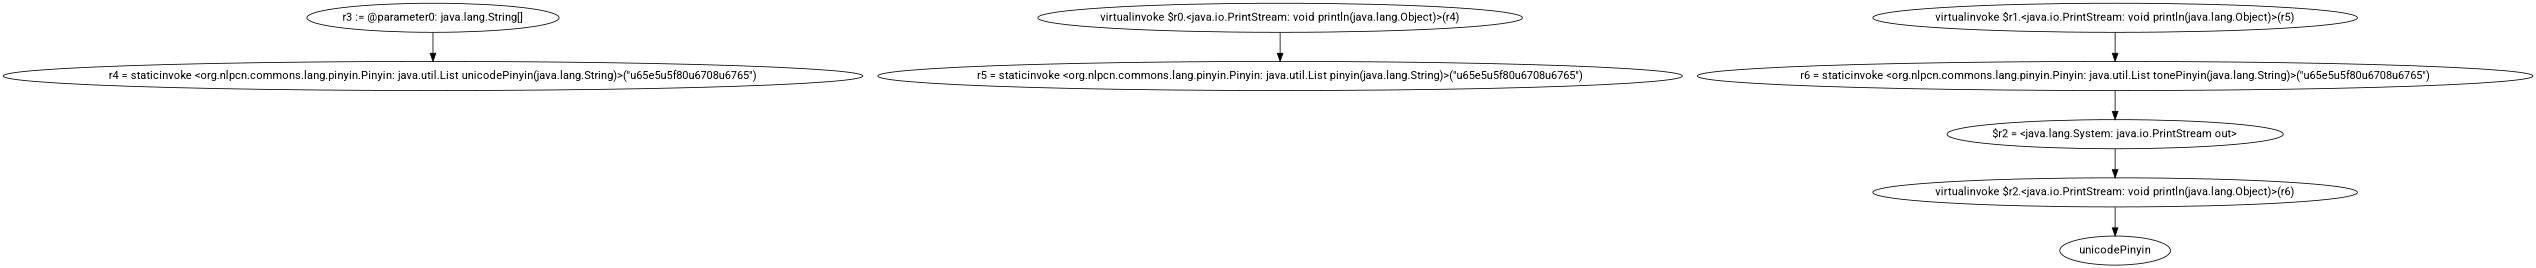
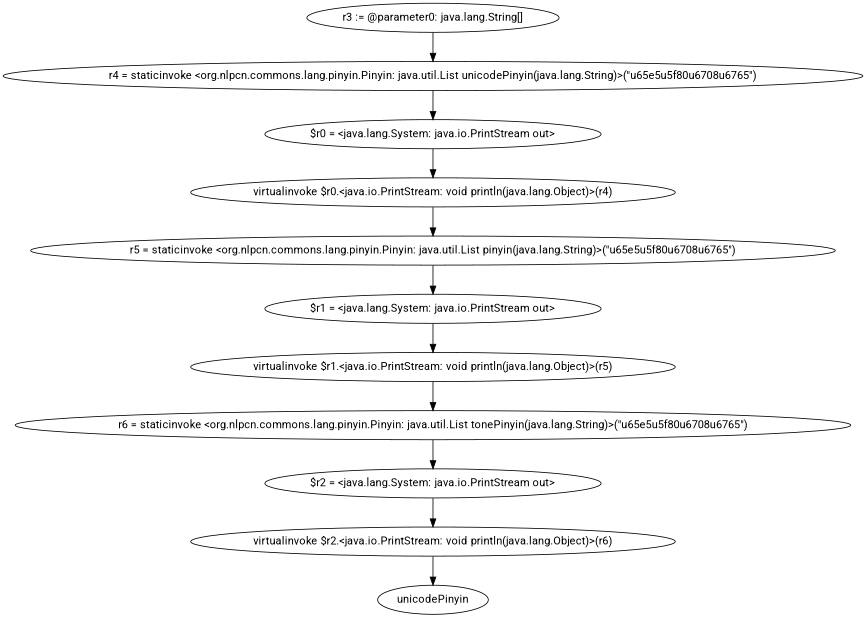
node "$r0 = <java.lang.System: java.io.PrintStream out>": added
node "$r1 = <java.lang.System: java.io.PrintStream out>": added
